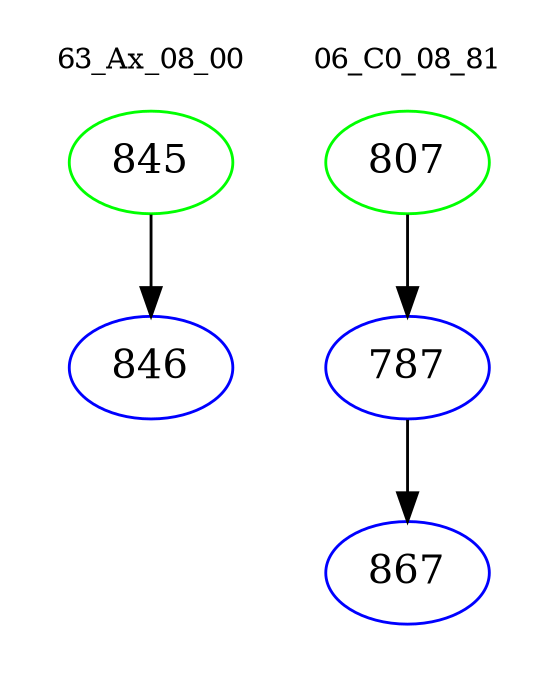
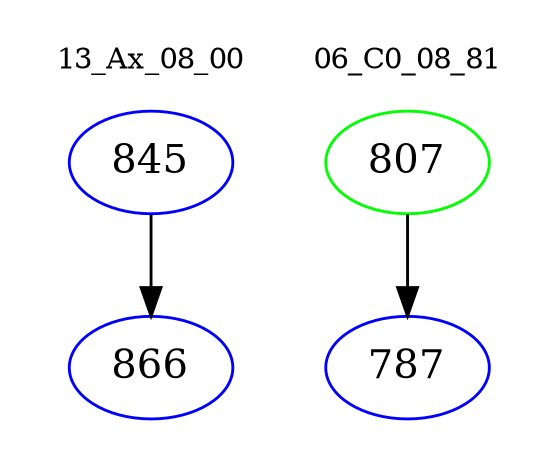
cluster "63_Ax_08_00": label "63_Ax_08_00" -> "13_Ax_08_00"
node "845": color green -> blue
node "846": label "846" -> "866"
node "867": removed
